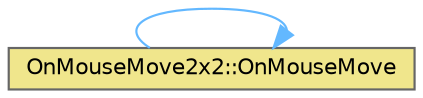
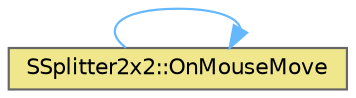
node "OnMouseMove2x2::OnMouseMove": label "OnMouseMove2x2::OnMouseMove" -> "SSplitter2x2::OnMouseMove"
